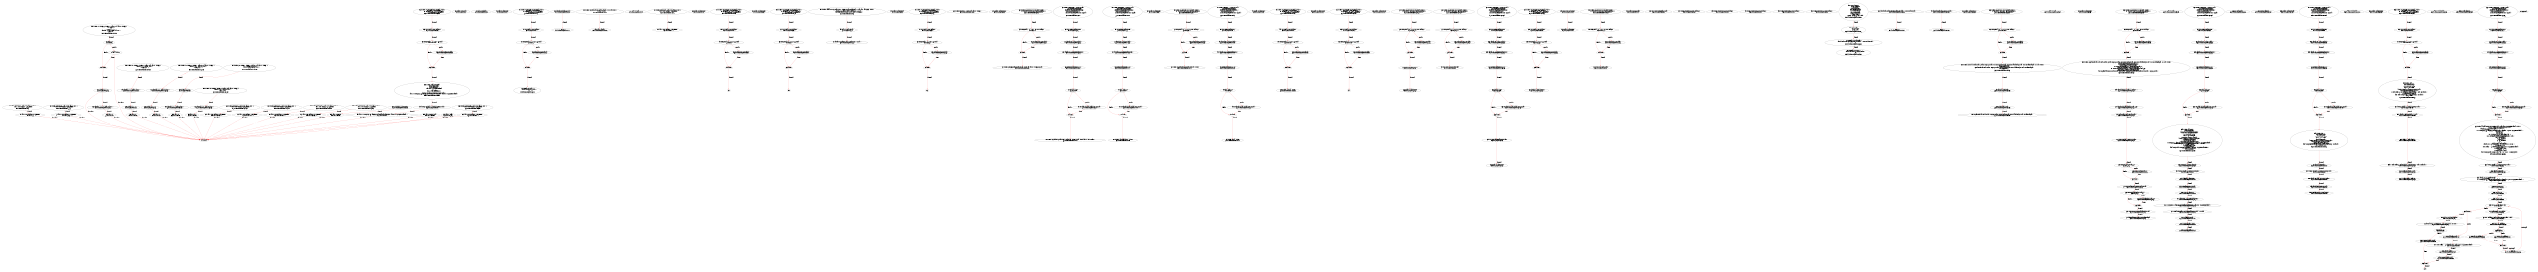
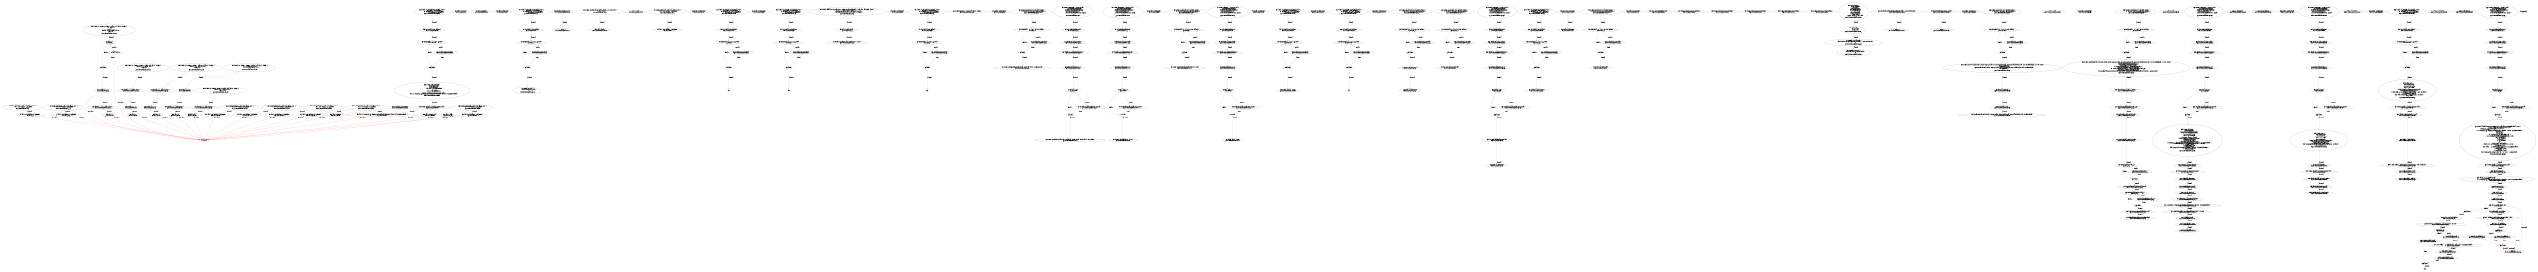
edge "363_ end_loop" -> "376_ p.executed = true; 2374-expression_statement-377-377": now "375_ if_yea > nay 2369-if-376-383" -> "376_ p.executed = true; 2374-expression_statement-377-377"
edge "367_ if 2325-if-368-372" -> "370_ nay += voteWeight; 2335-expression_statement-371-371": now "367_ if 2325-if-368-372" -> "363_ ++i 2294-expression_statement-364-364"
